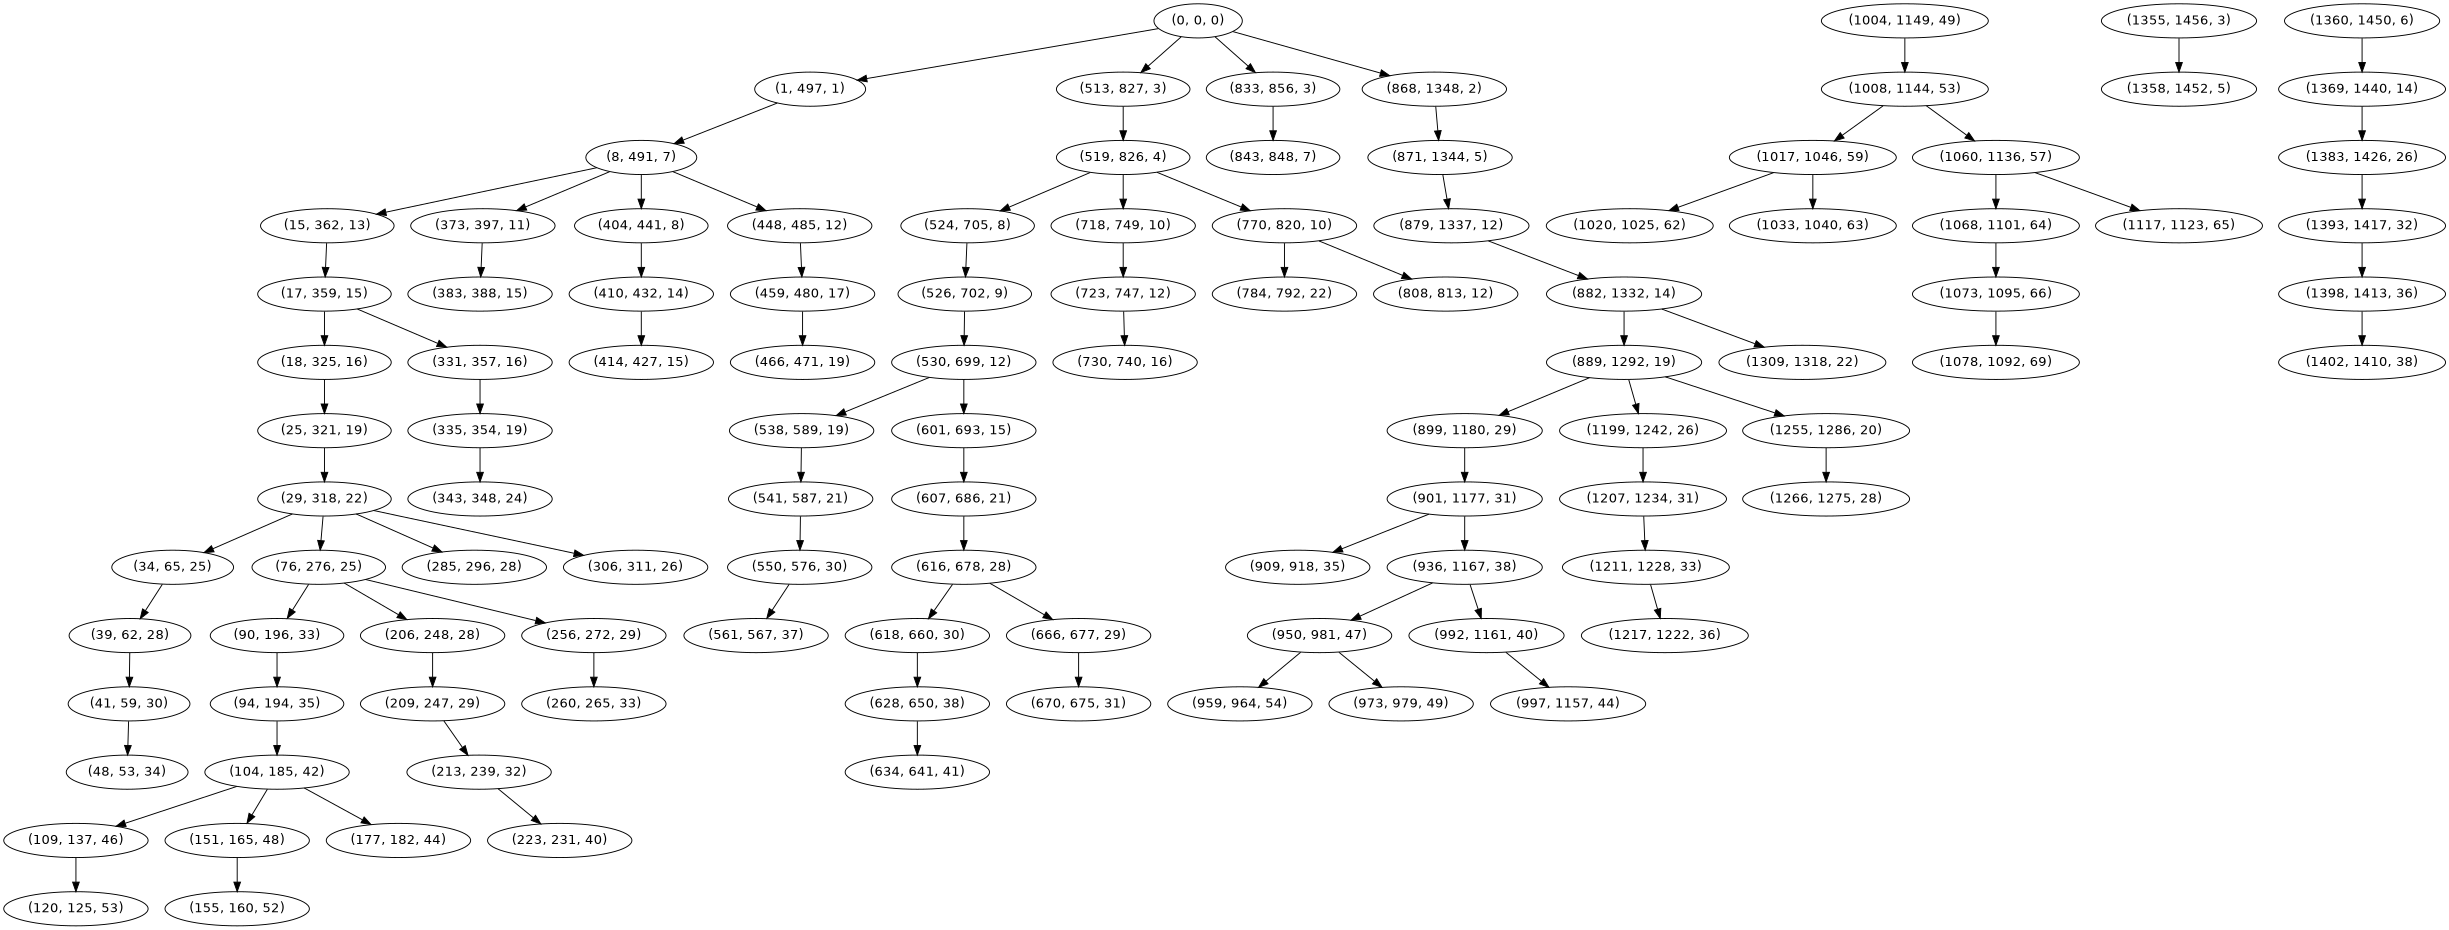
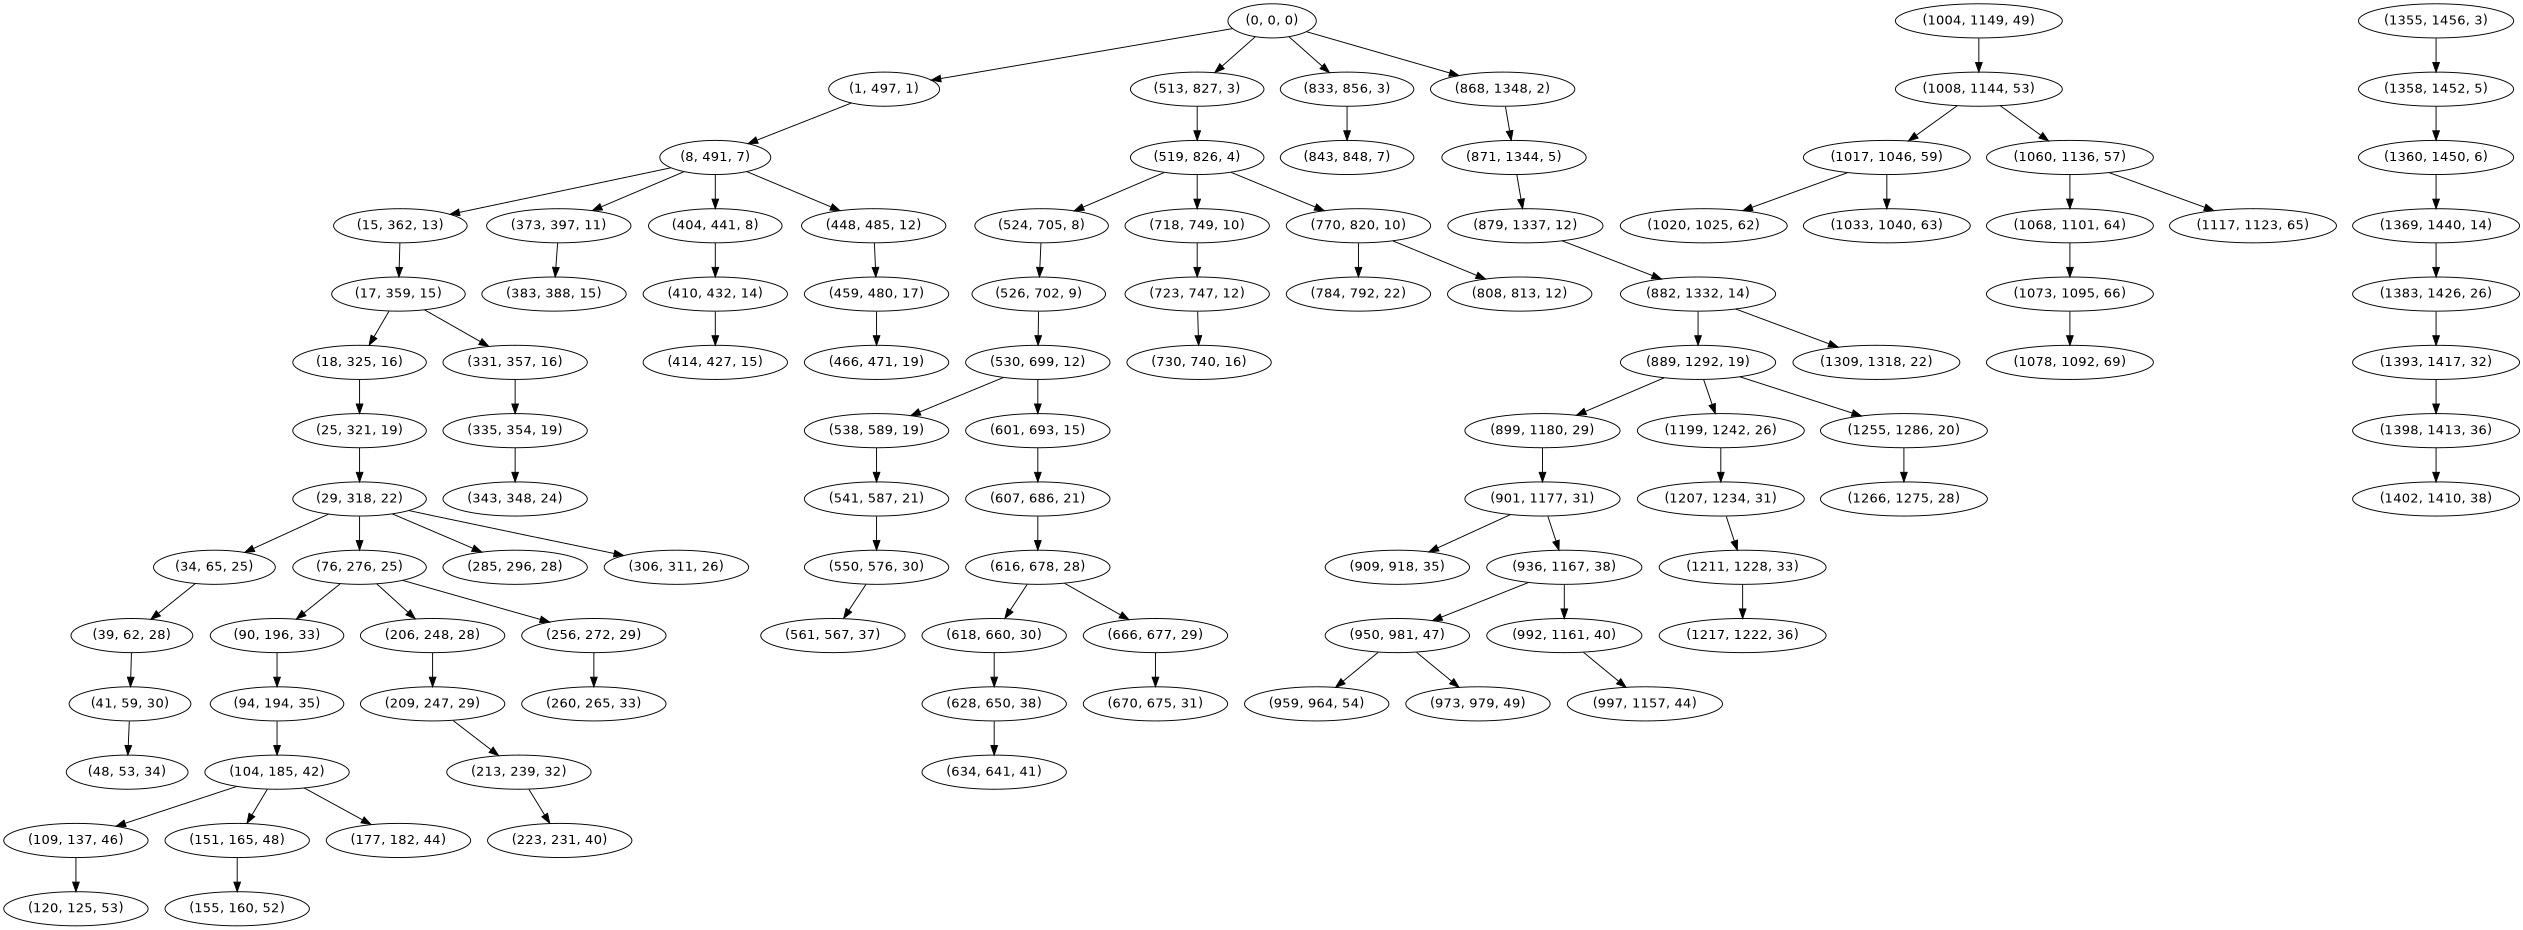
edge "(1358, 1452, 5)" -> "(1360, 1450, 6)": added
